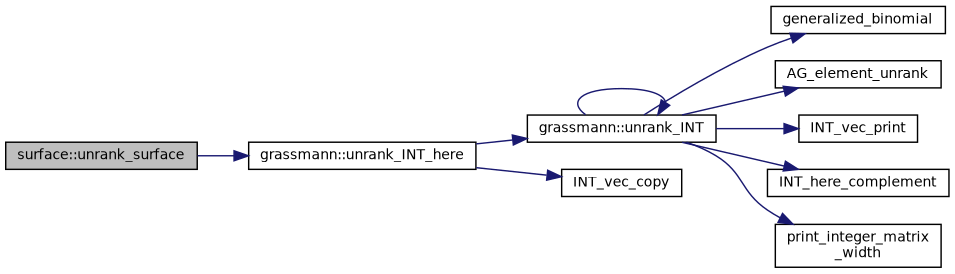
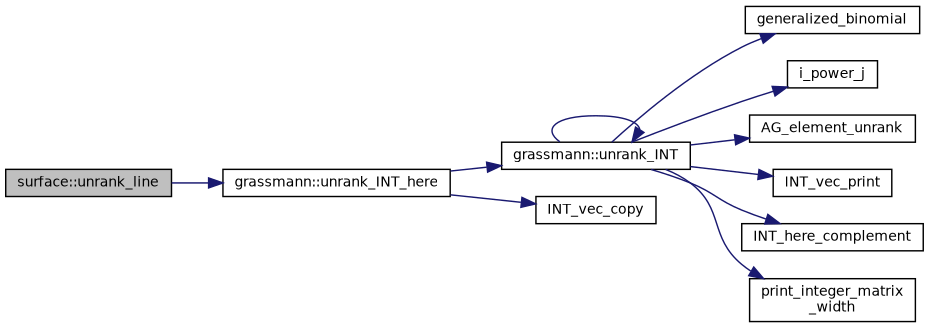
node "i_power_j": added
node "surface::unrank_surface": label "surface::unrank_surface" -> "surface::unrank_line"
